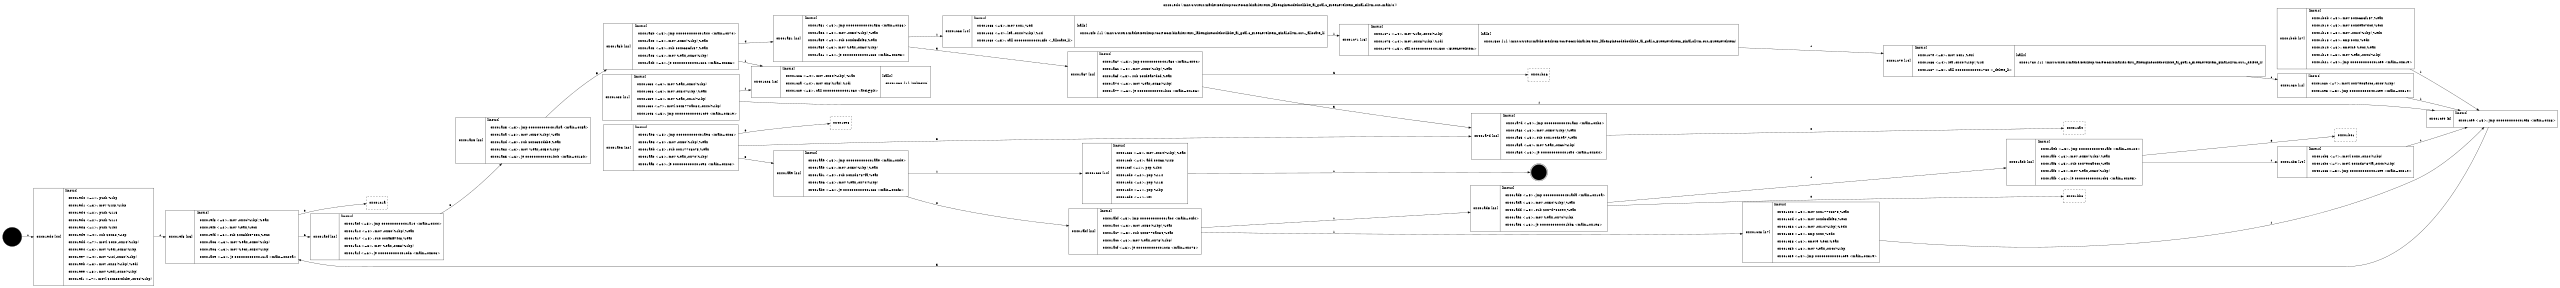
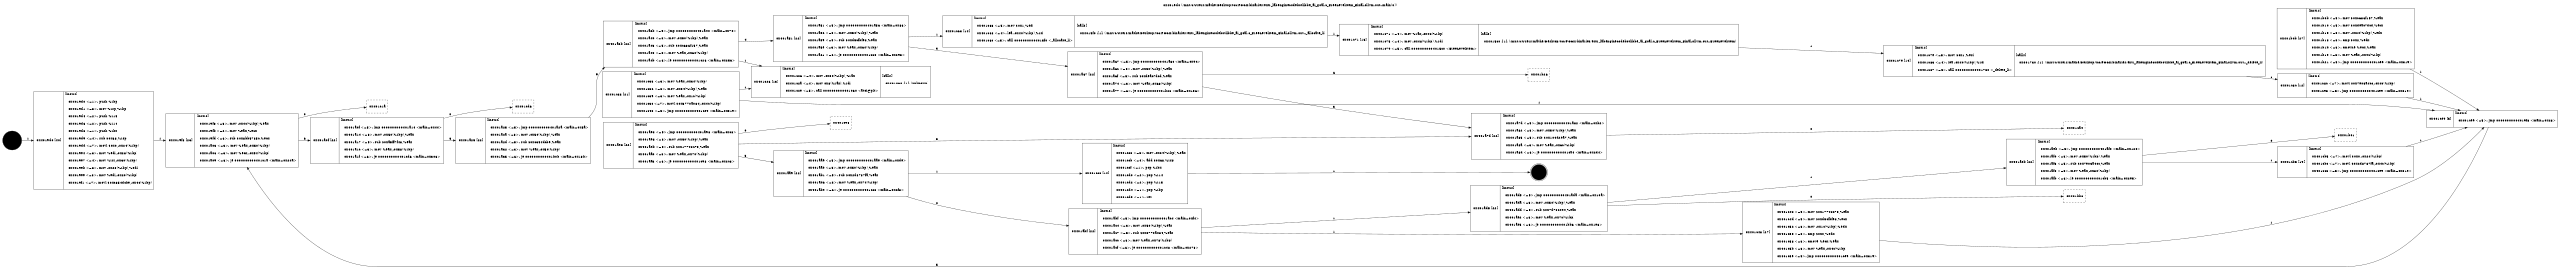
node "0x401cd6": added
